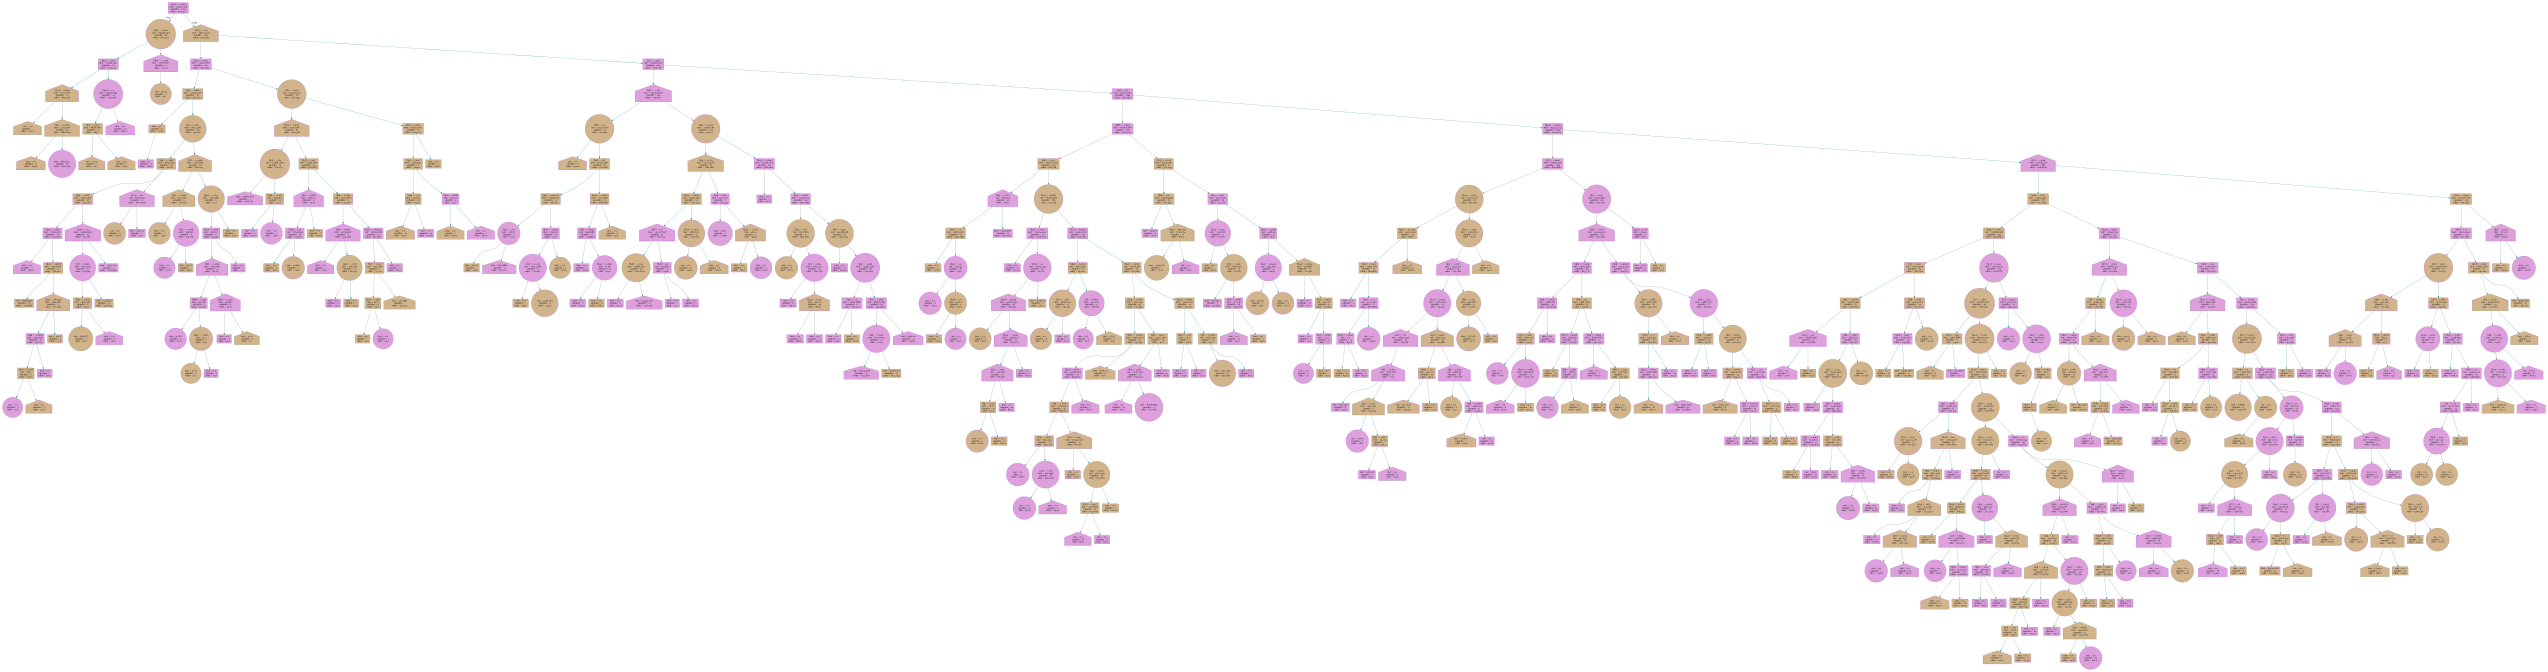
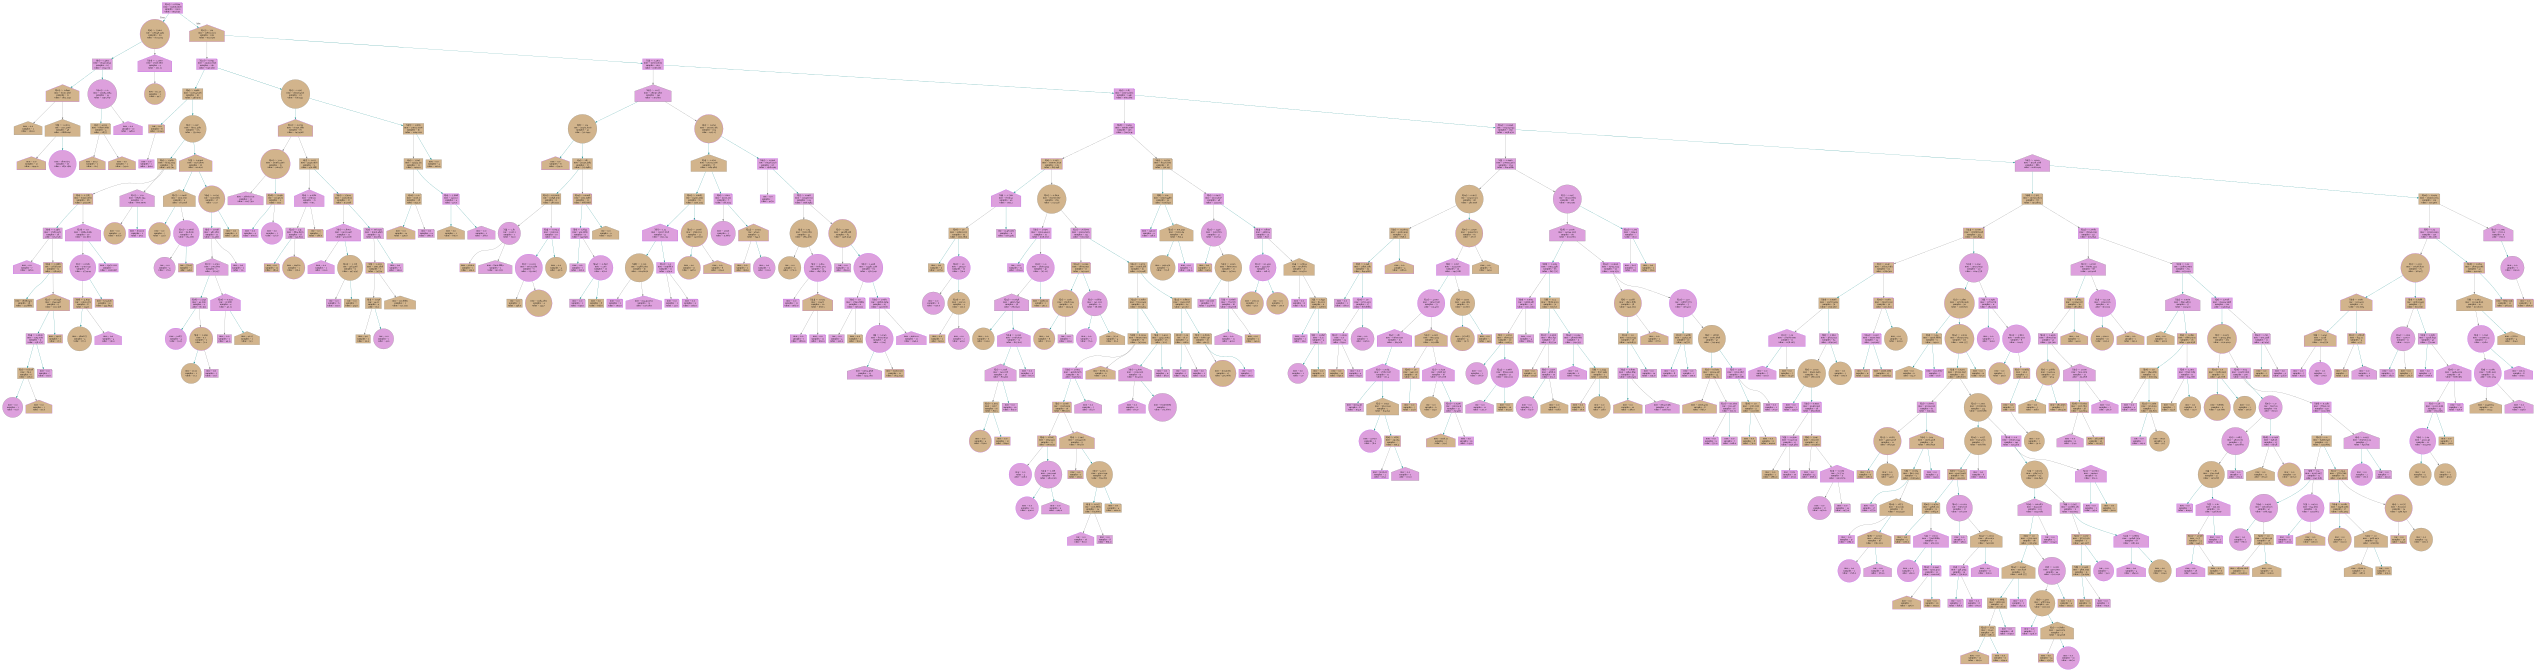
edge "X[11] <= 1.0192 mse = 57122.0 samples = 9 value = 1637.0" -> "mse = 0.0 samples = 6 value = 1806.0": now "mse = 0.0 samples = 3 value = 1299.0" -> "mse = 0.0 samples = 6 value = 1806.0"
node "mse = 0.0 samples = 5 value = 955.0": shape house -> box
node "X[16] <= 1.0 mse = 34984.9529 samples = 36 value = 688.6389": shape box -> house
node "mse = 1722.8521 samples = 13 value = 146.6154": removed
edge "mse = 0.0 samples = 3 value = 206.0" -> "mse = 0.0 samples = 15 value = 1853.0": now "X[18] <= 9.2436 mse = 648.96 samples = 25 value = 1873.8" -> "mse = 0.0 samples = 15 value = 1853.0"
